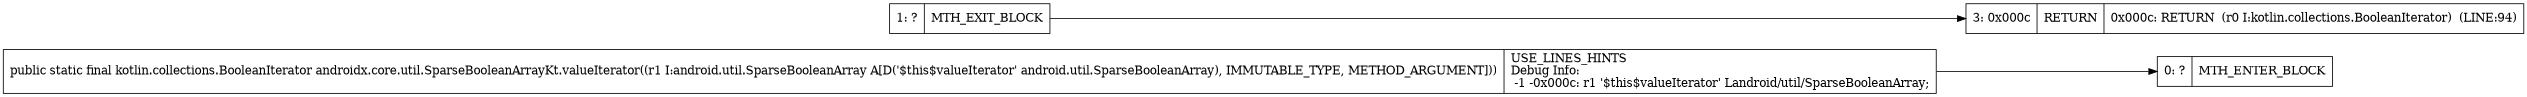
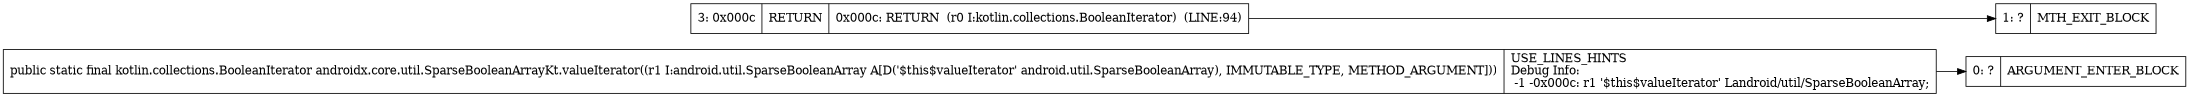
edge "1: ?" -> "3: 0x000c": reversed
node "0: ?": text "MTH_ENTER_BLOCK" -> "ARGUMENT_ENTER_BLOCK"
